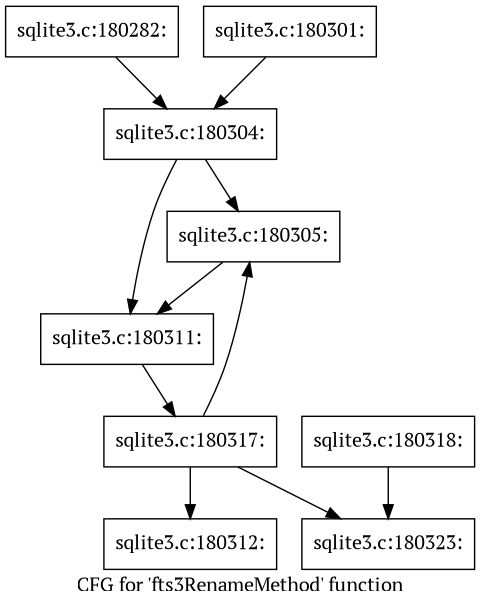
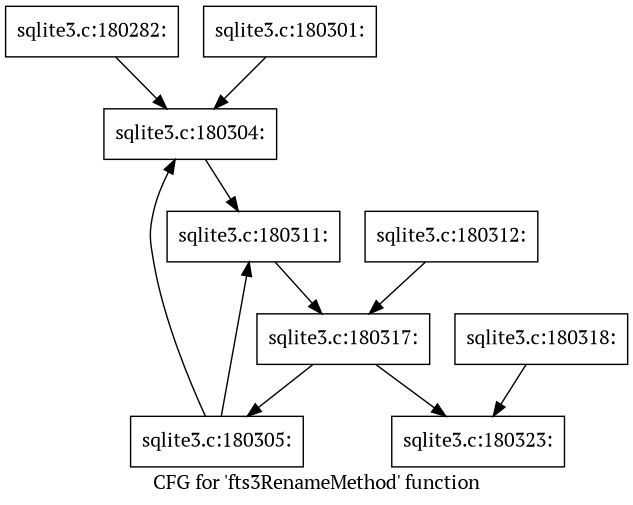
edge "sqlite3.c:180304:" -> "sqlite3.c:180305:": reversed
edge "sqlite3.c:180317:" -> "sqlite3.c:180312:": reversed
